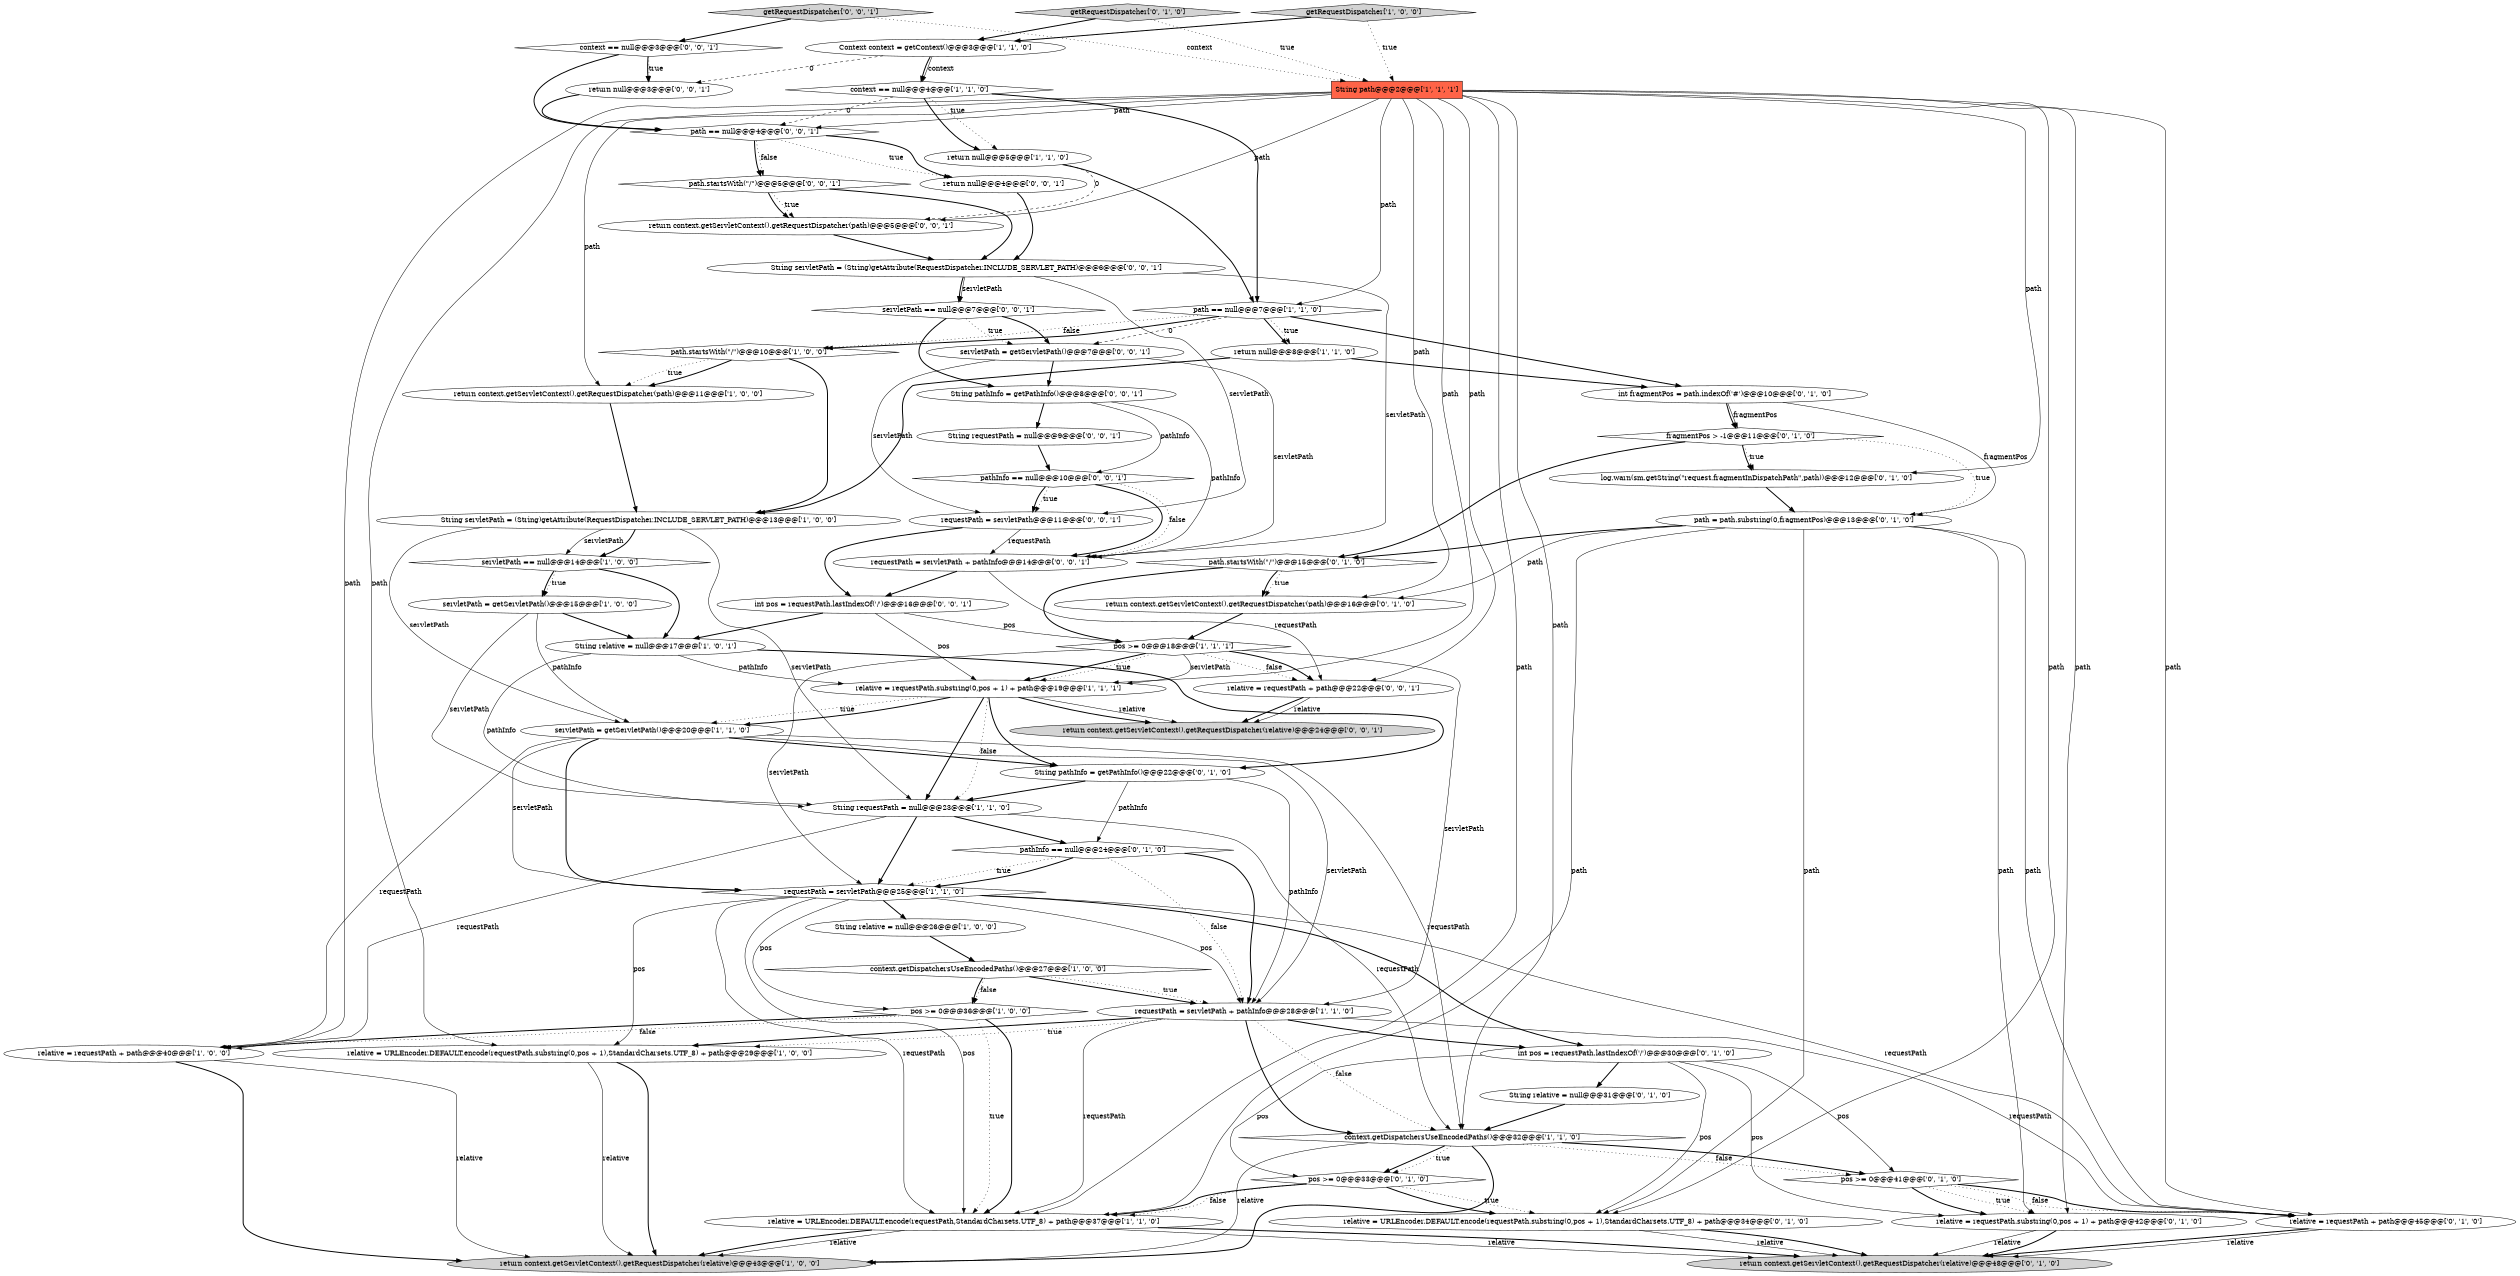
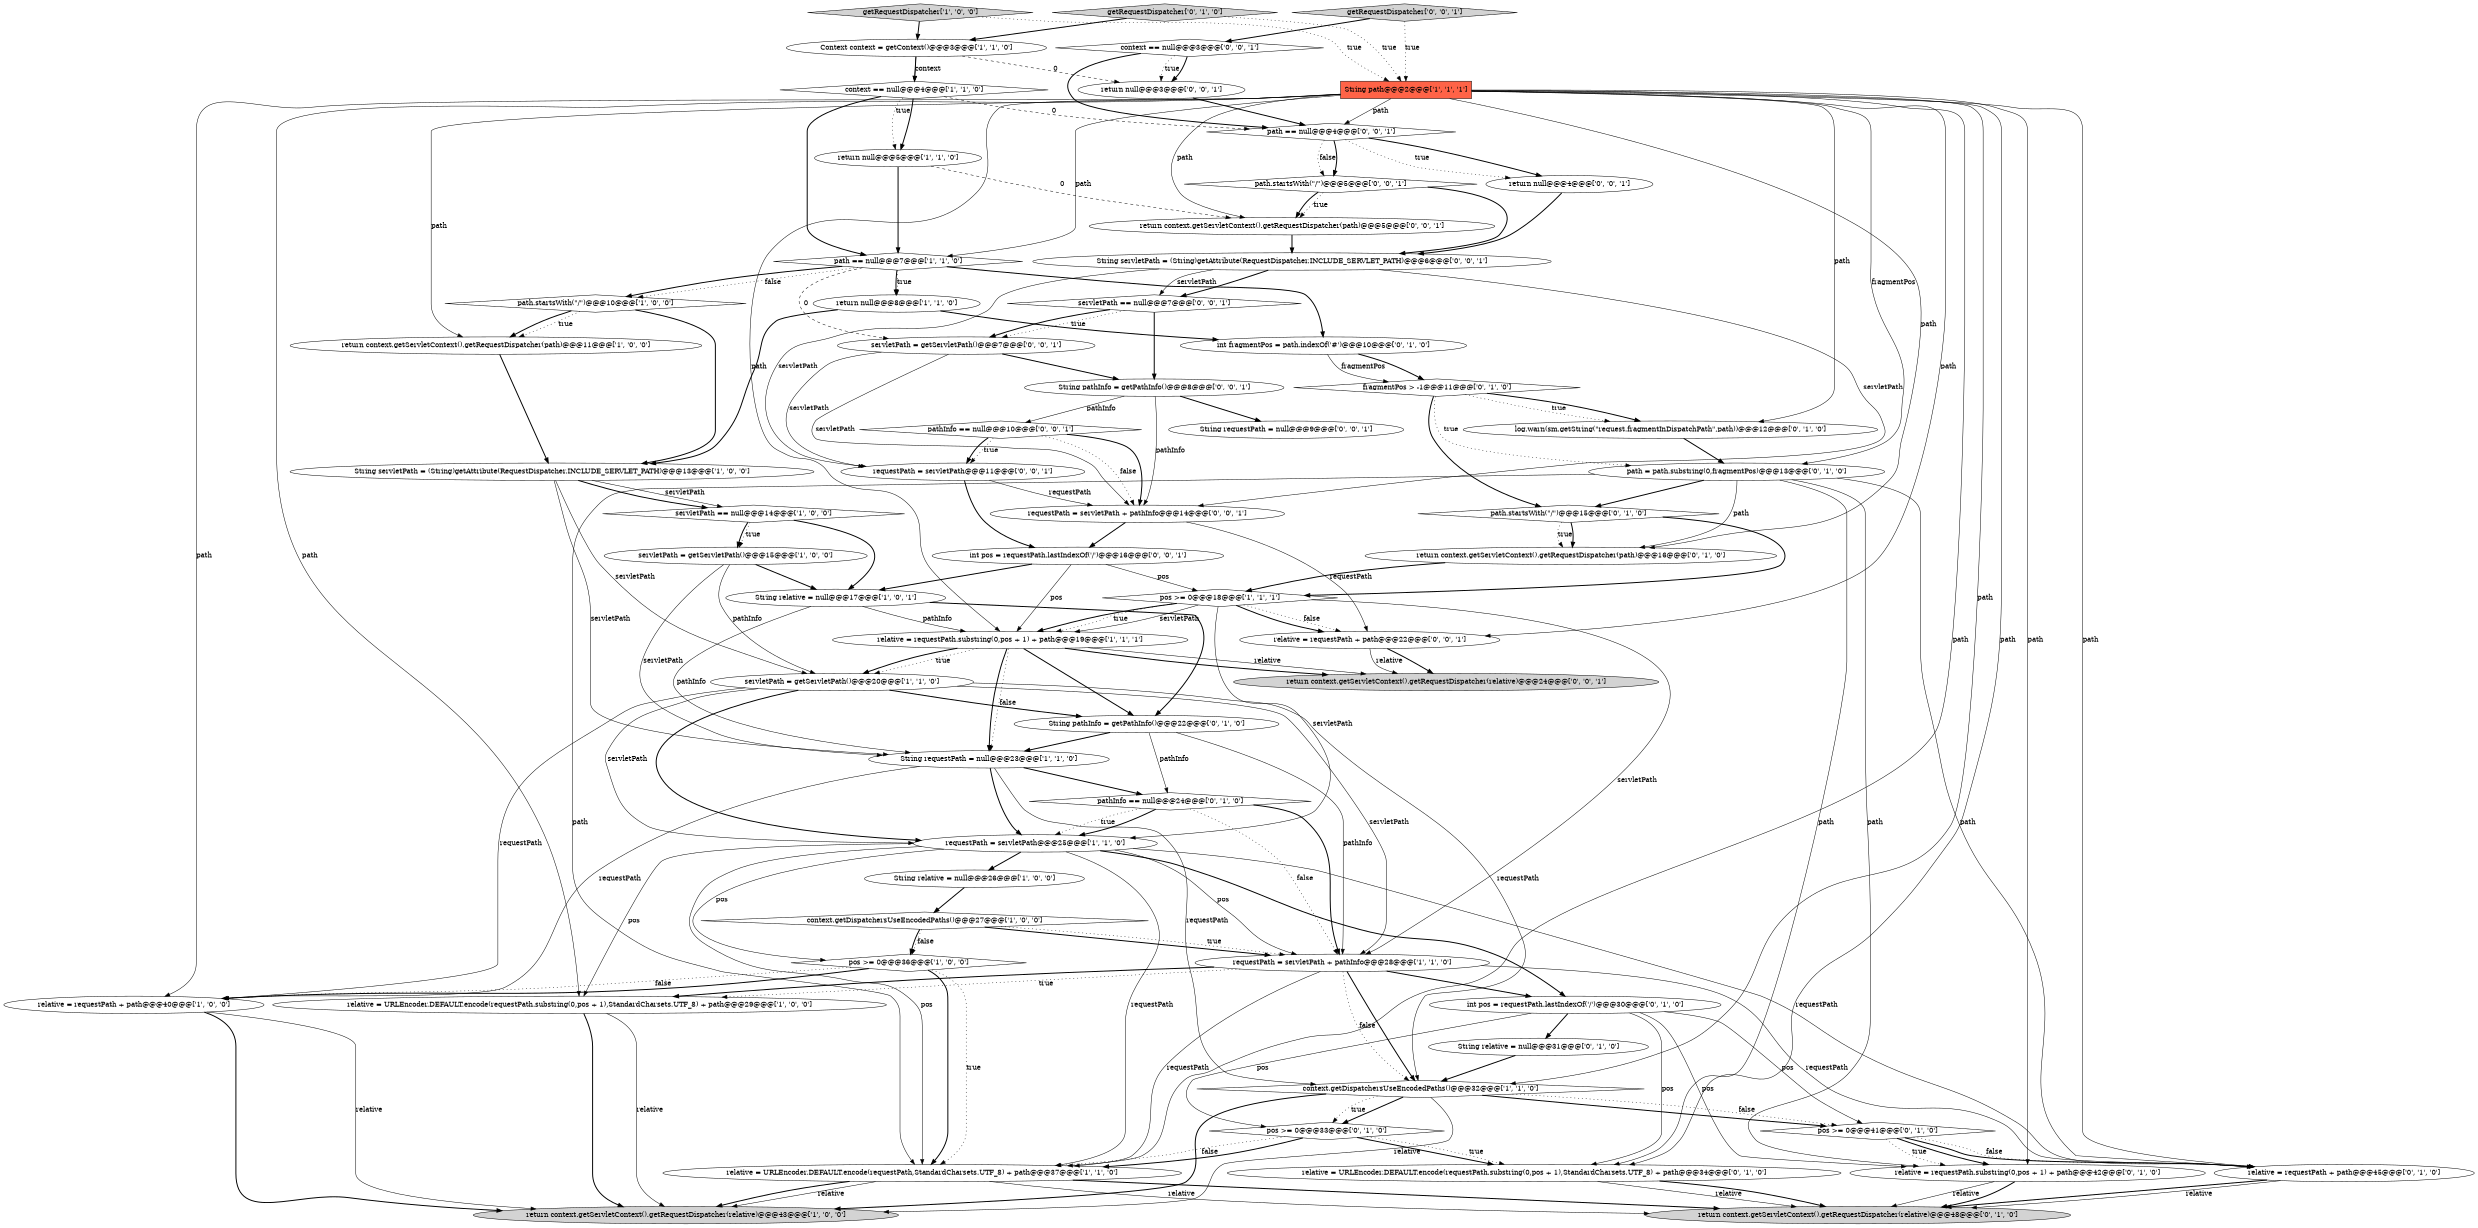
edge "getRequestDispatcher['0', '0', '1']" -> "String path@@@2@@@['1', '1', '1']": label "context" -> "true"
edge "int fragmentPos = path.indexOf('#')@@@10@@@['0', '1', '0']" -> "path = path.substring(0,fragmentPos)@@@13@@@['0', '1', '0']": now "String path@@@2@@@['1', '1', '1']" -> "path = path.substring(0,fragmentPos)@@@13@@@['0', '1', '0']"
edge "String requestPath = null@@@9@@@['0', '0', '1']" -> "pathInfo == null@@@10@@@['0', '0', '1']": removed
node "requestPath = servletPath@@@25@@@['1', '1', '0']": shape diamond -> ellipse
